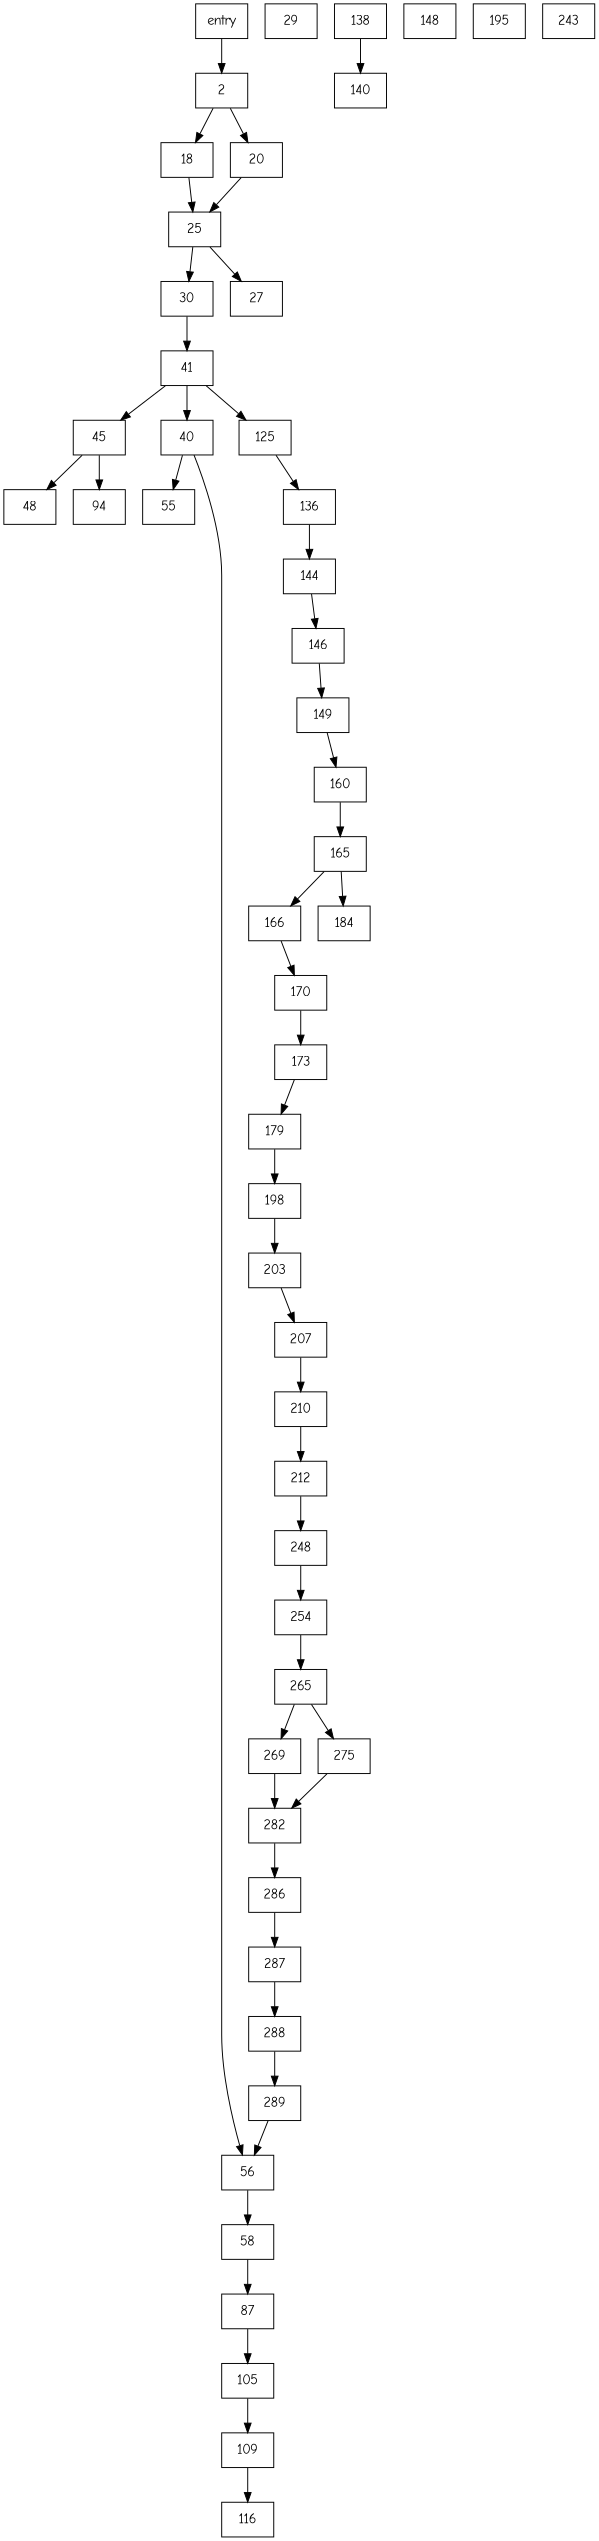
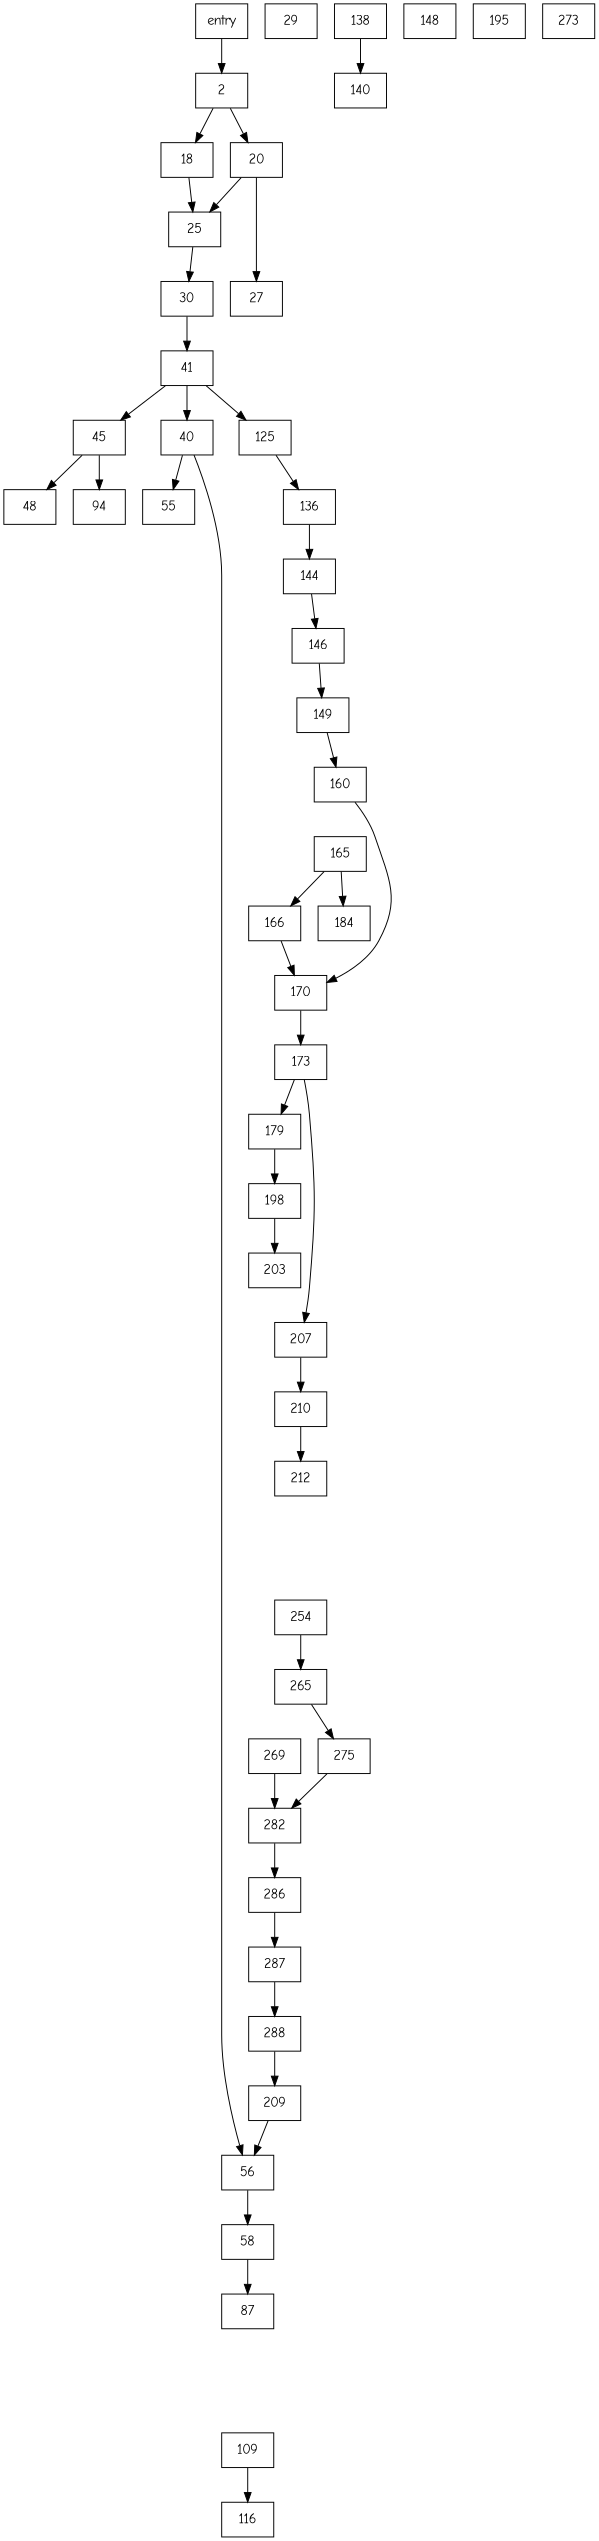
node "243": label "243" -> "273"
edge "25" -> "27": now "20" -> "27"
edge "160" -> "165": now "160" -> "170"
edge "203" -> "207": now "173" -> "207"
node "248": removed
edge "265" -> "269": removed
node "289": label "289" -> "209"
node "105": removed
